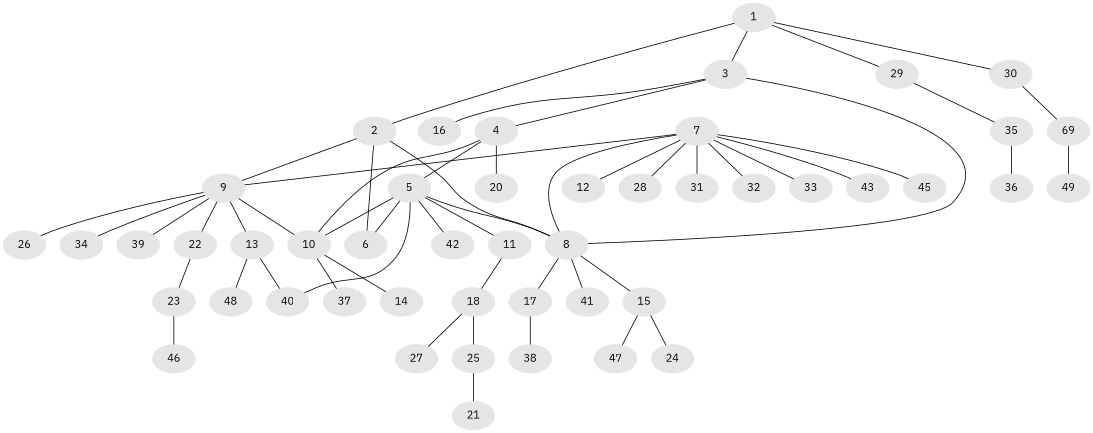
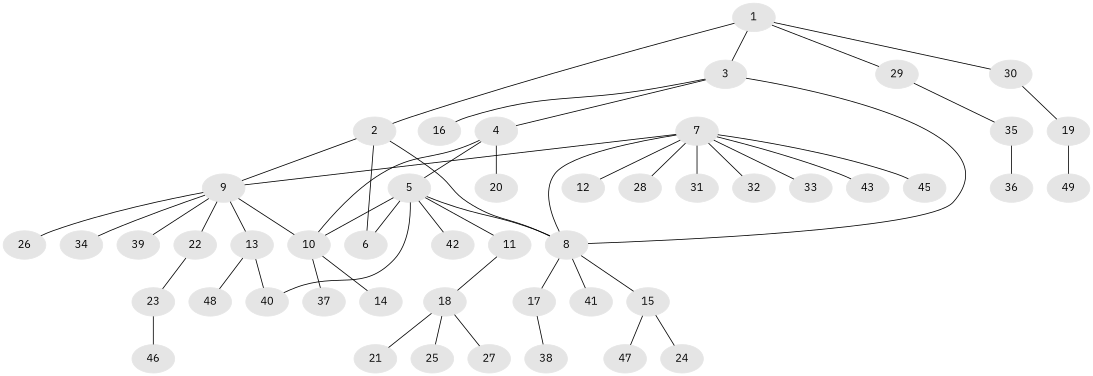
node "69": label "69" -> "19"
edge "25" -- "21": now "18" -- "21"
